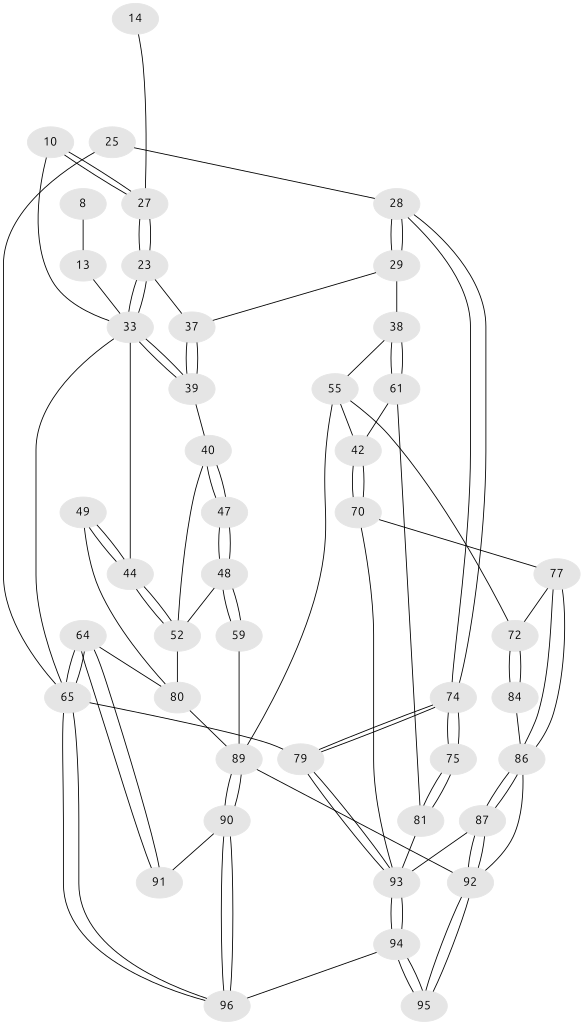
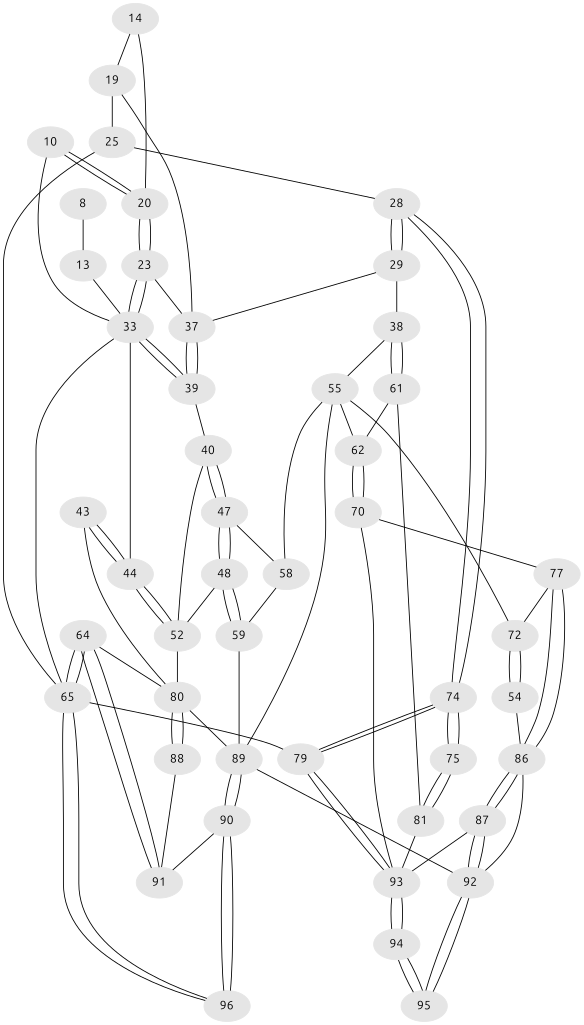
node "19": added
node "27": label "27" -> "20"
node "42": label "42" -> "62"
node "49": label "49" -> "43"
node "58": added
node "84": label "84" -> "54"
node "88": added
edge "94" -- "96": removed
